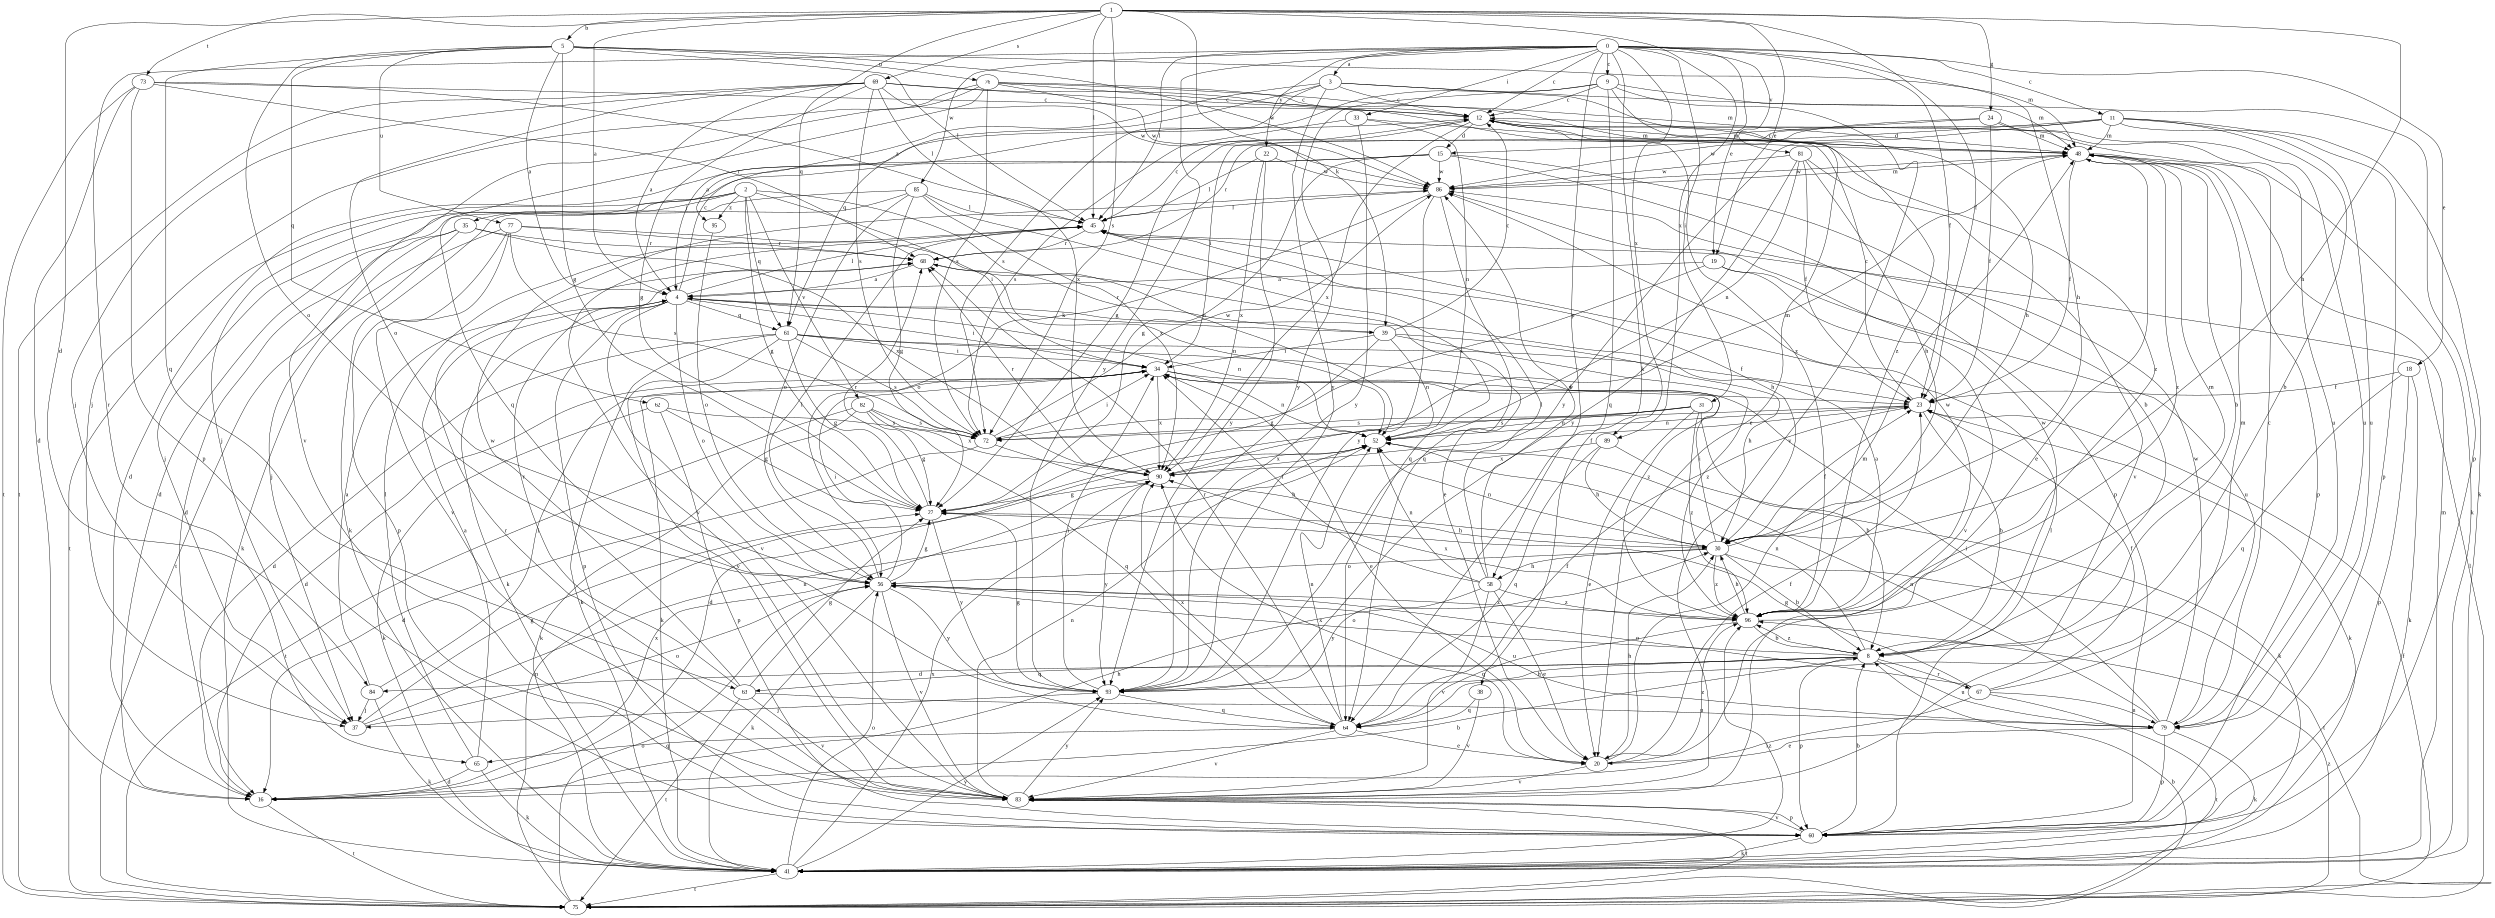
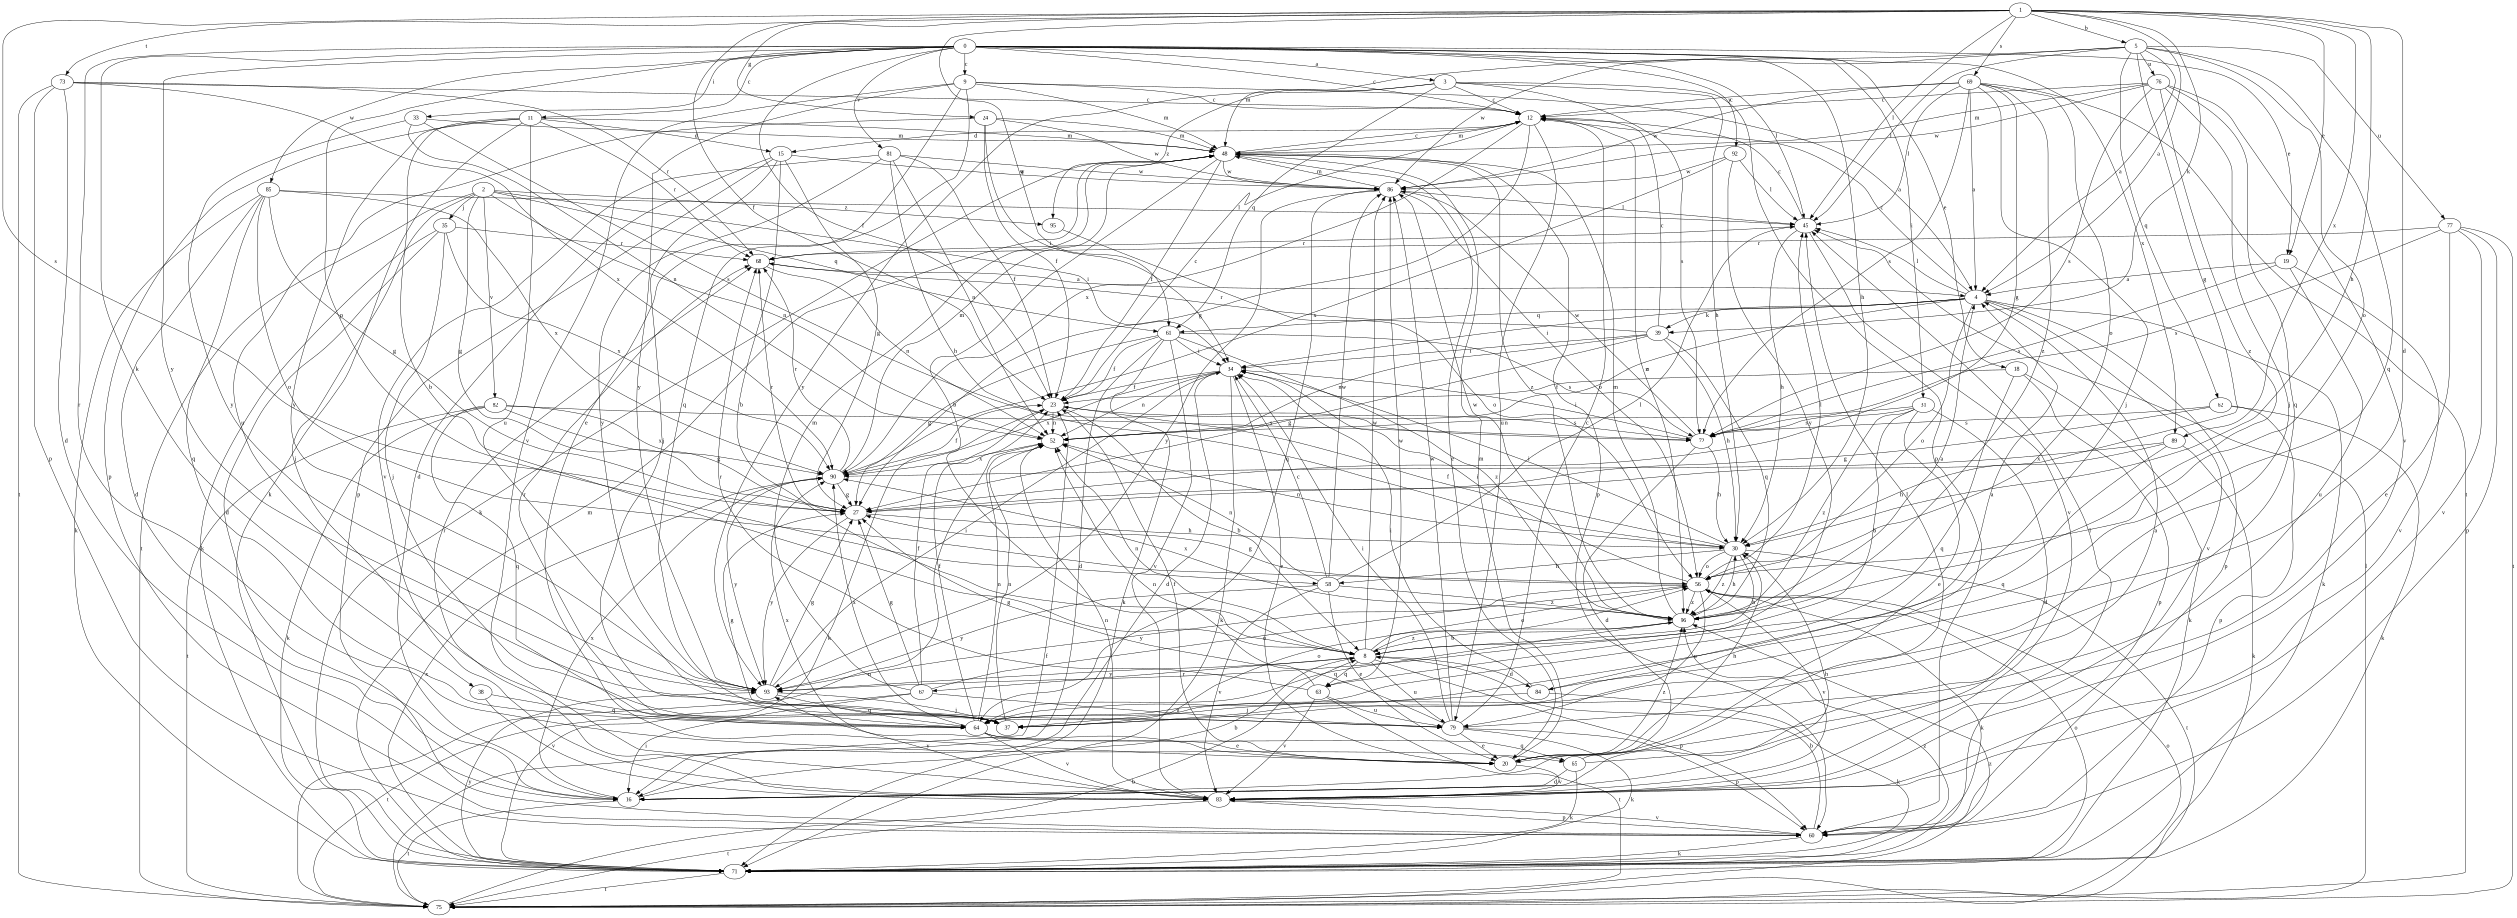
node "22": label "22" -> "92"
edge "1" -> "72": now "1" -> "27"
edge "58" -> "34": label "i" -> "c"
edge "39" -> "96": label "z" -> "q"
edge "8" -> "93": label "h" -> "y"
node "41": label "41" -> "71"
